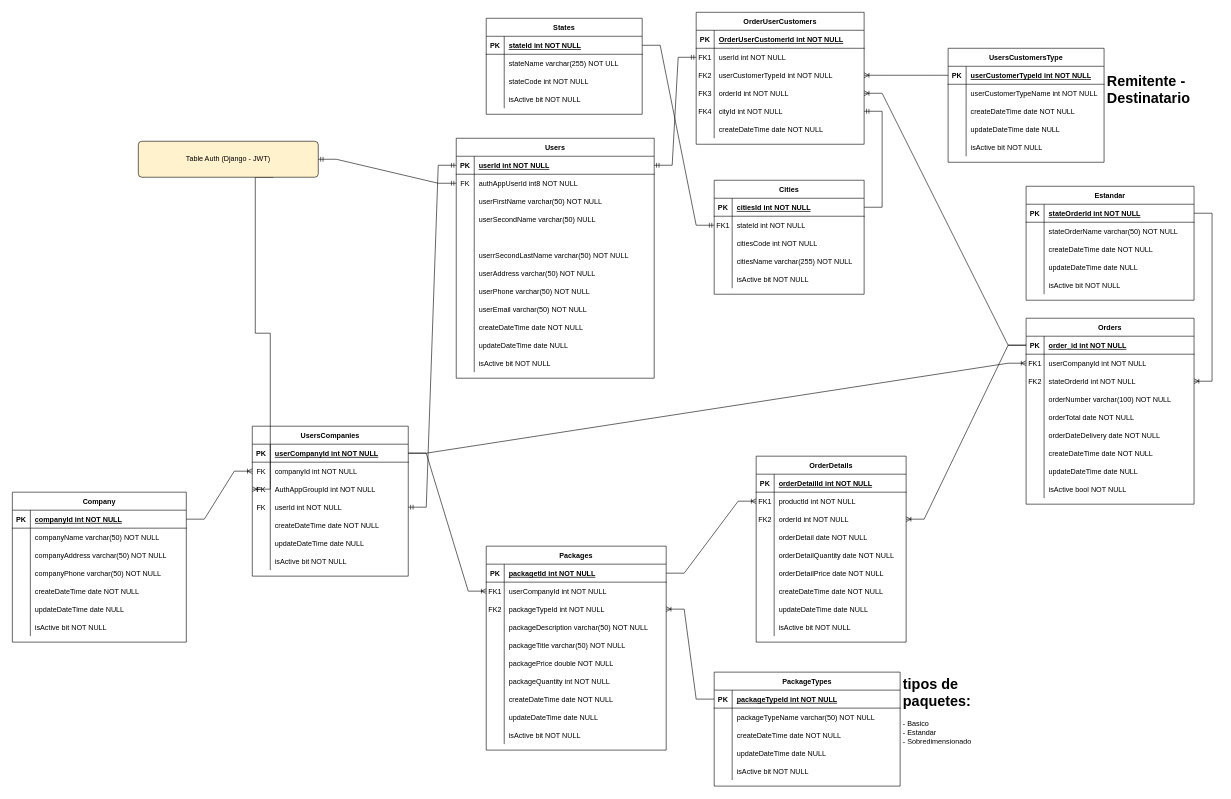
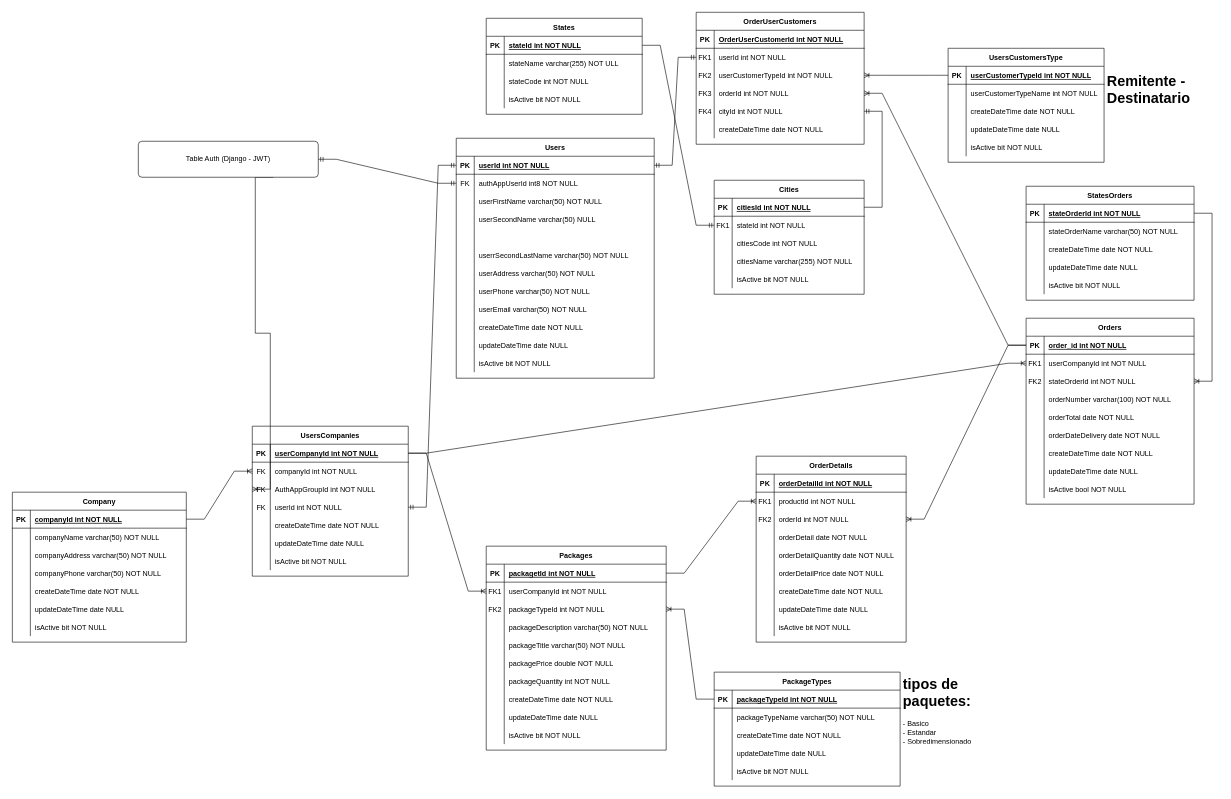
node "Table Auth (Django - JWT)": fillcolor #fff2cc -> #ffffff
node "Estandar": label "Estandar" -> "StatesOrders"
